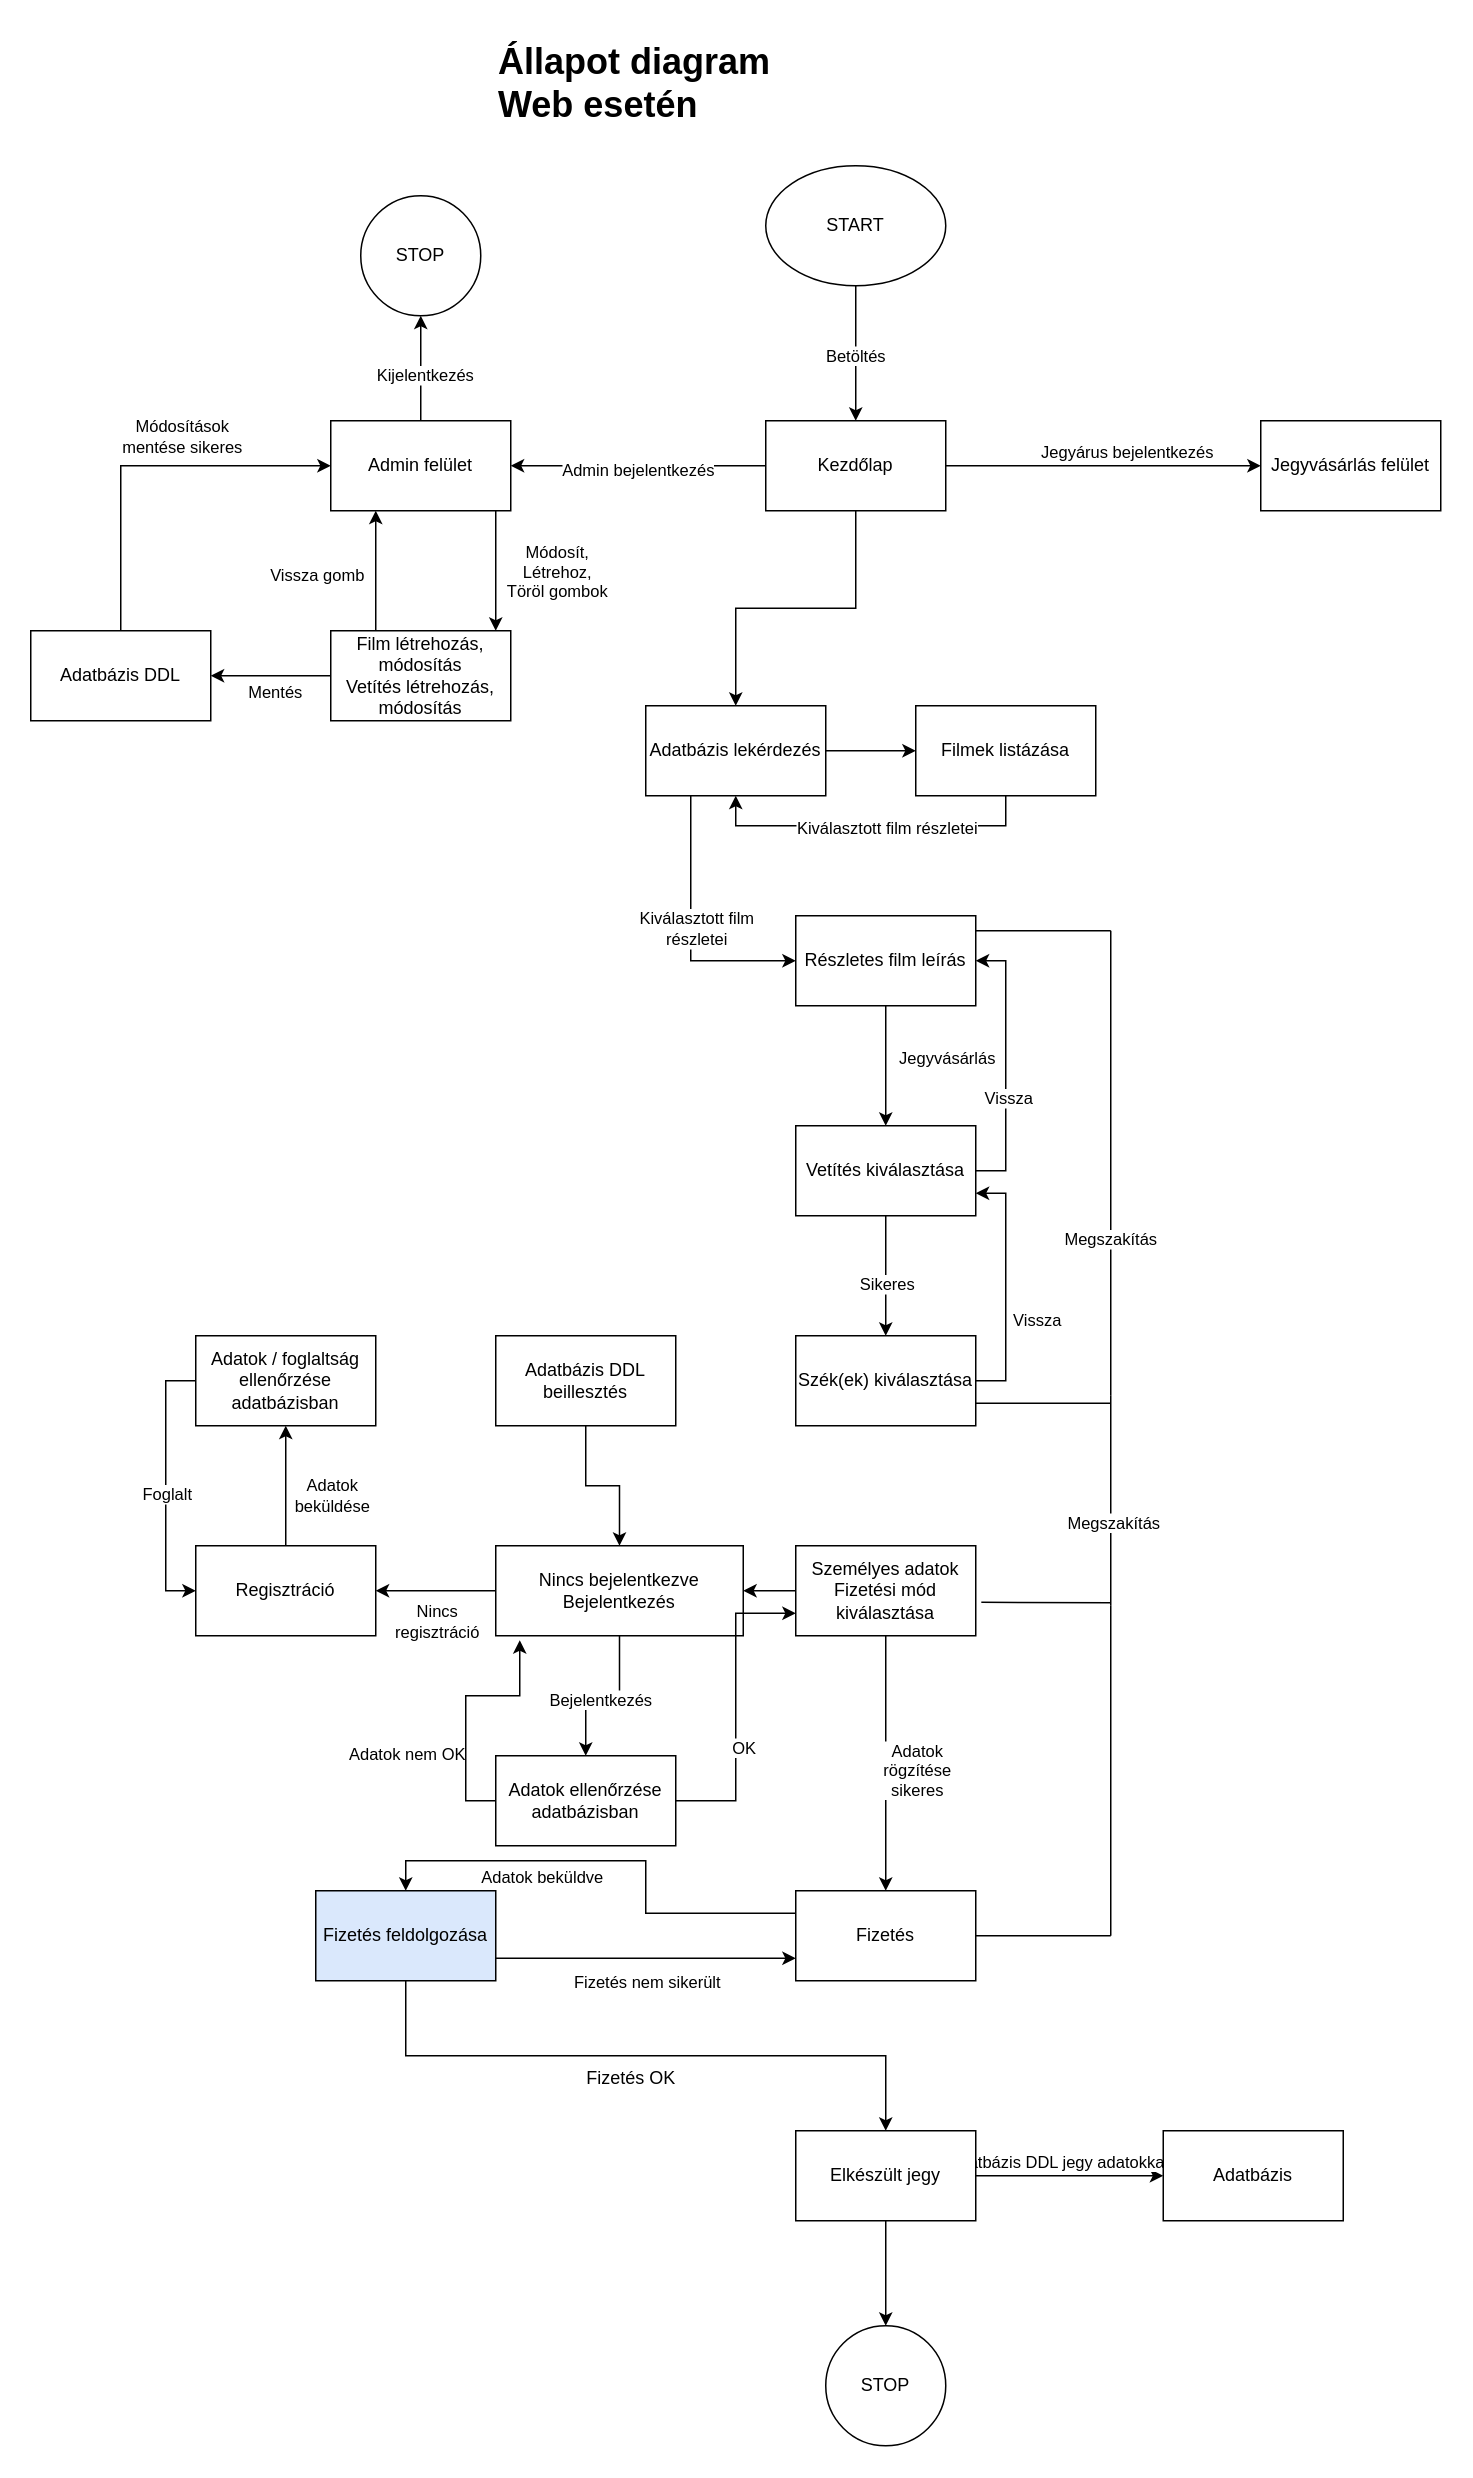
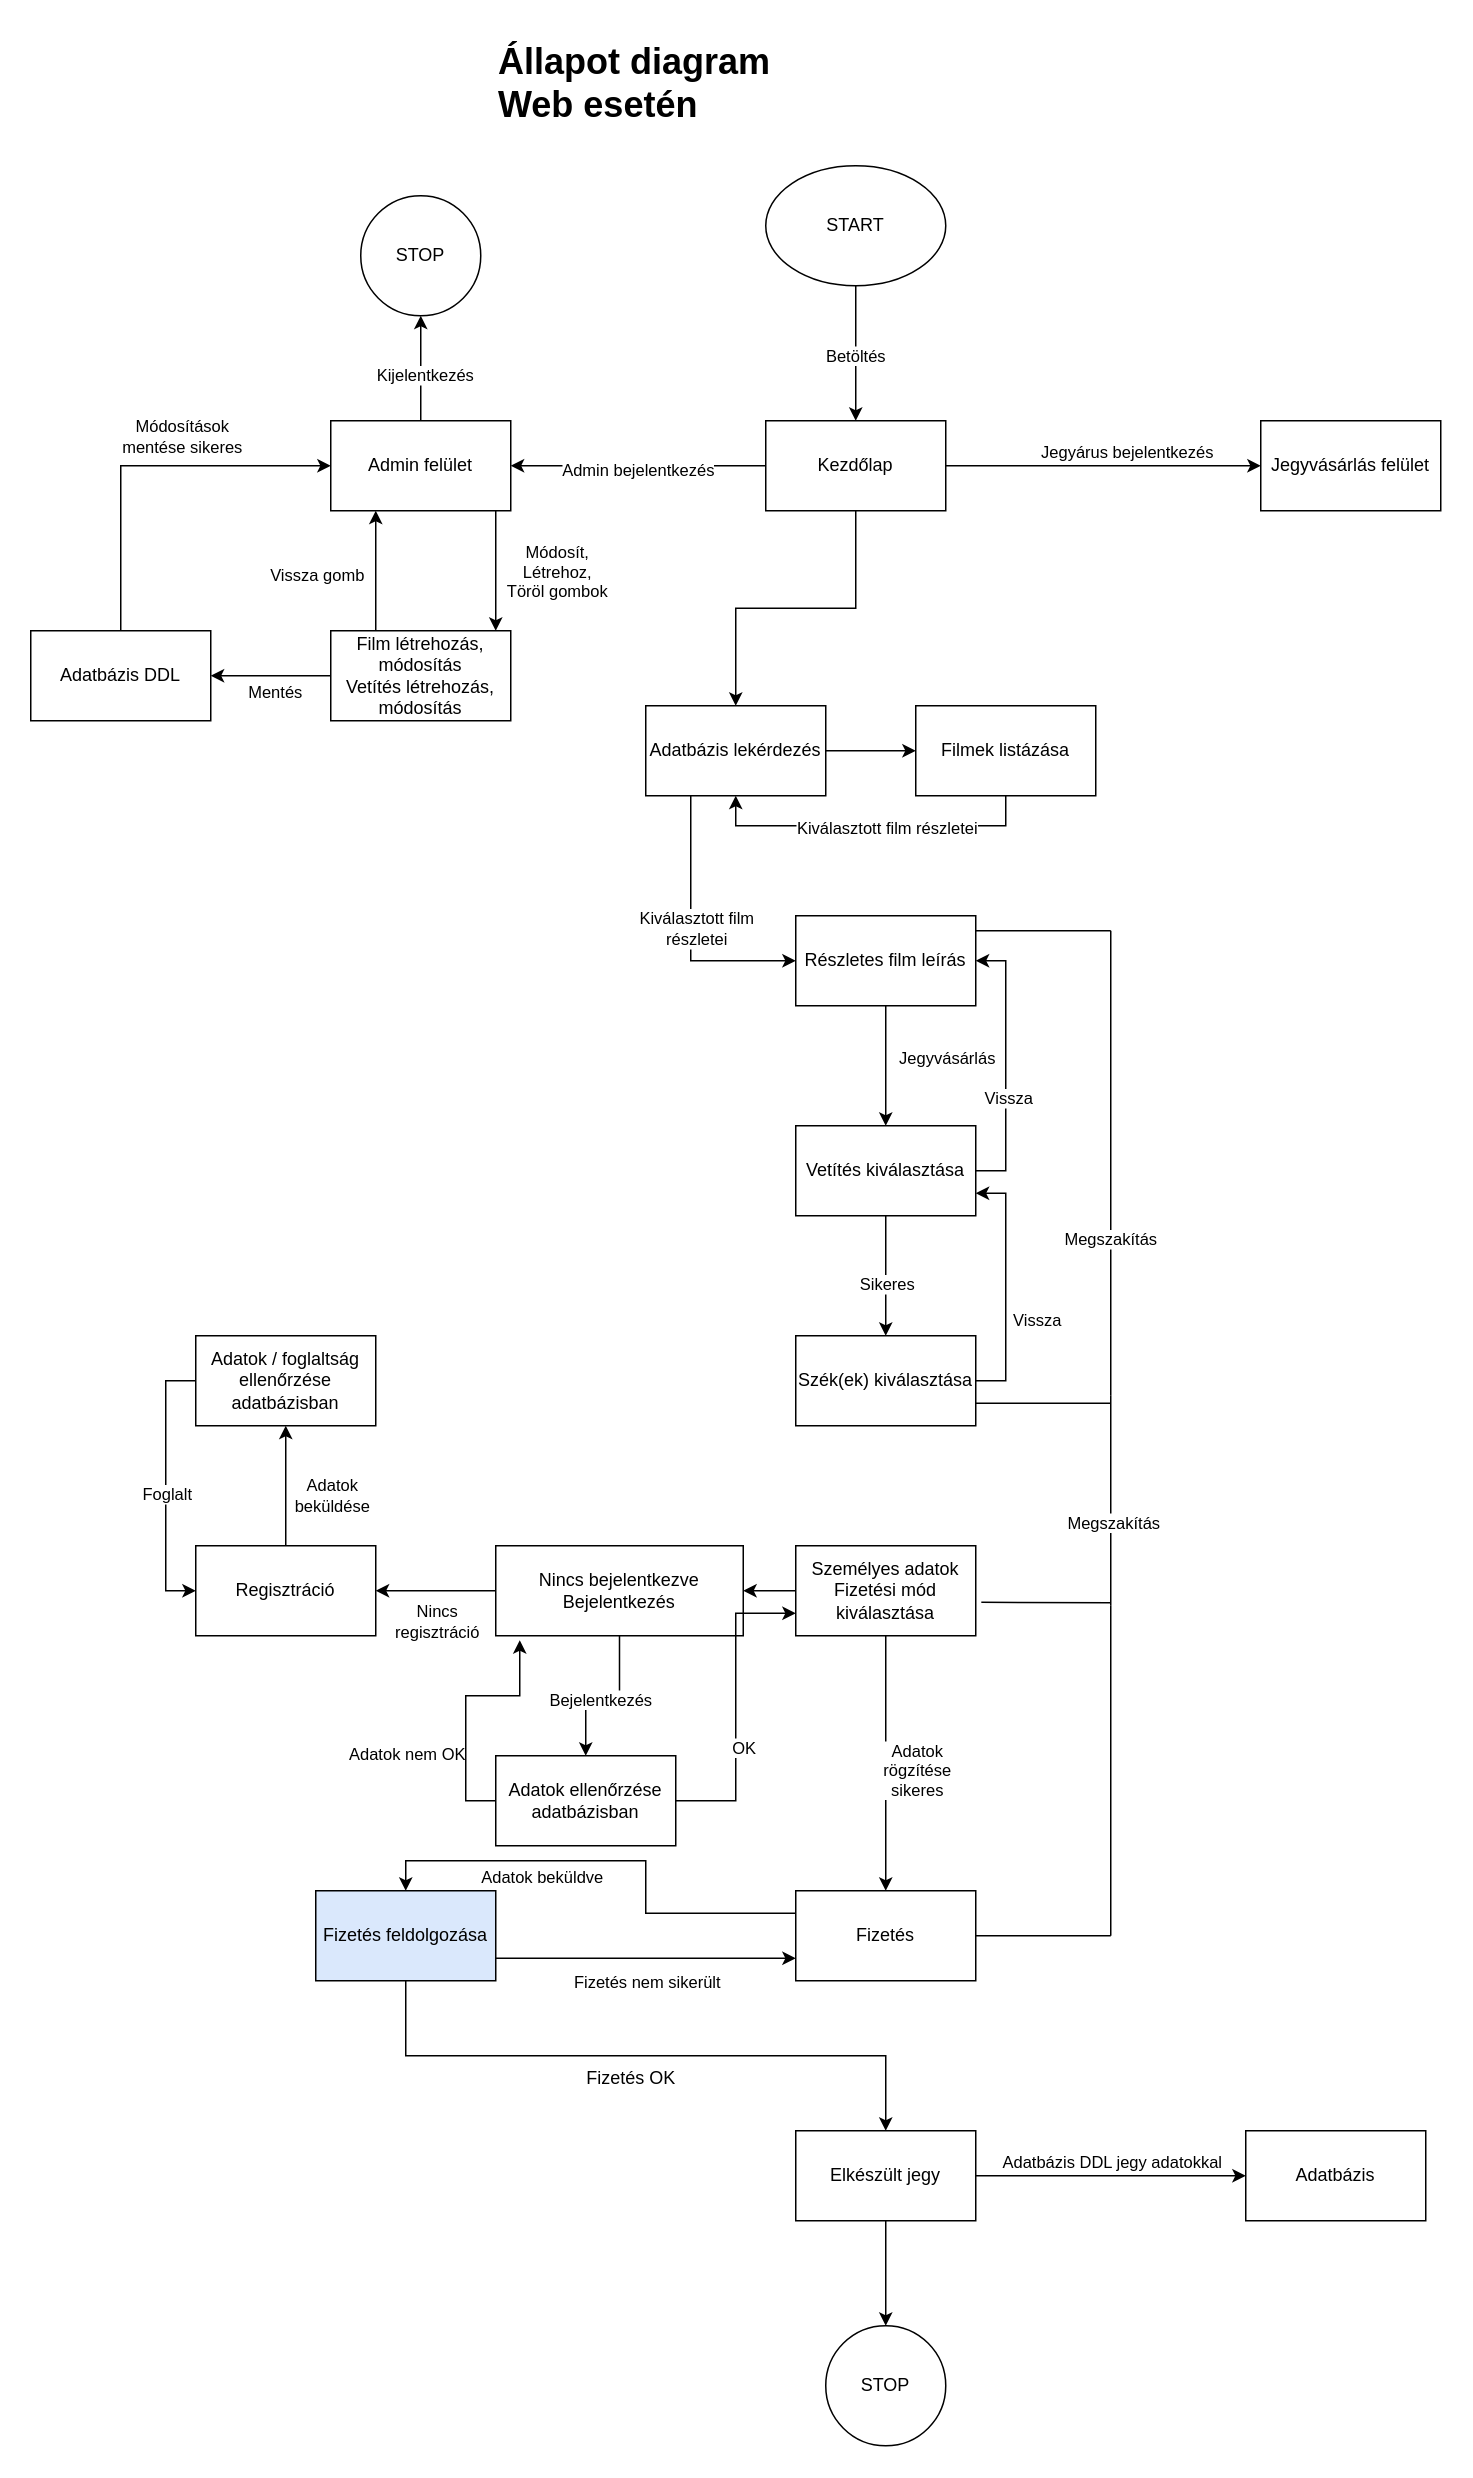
node "Adatbázis DDL beillesztés": removed
edge "Adatbázis DDL beillesztés" -> "Nincs bejelentkezve Bejelentkezés": removed
node "Adatbázis": moved (1253, 2176) -> (1336, 2176)
